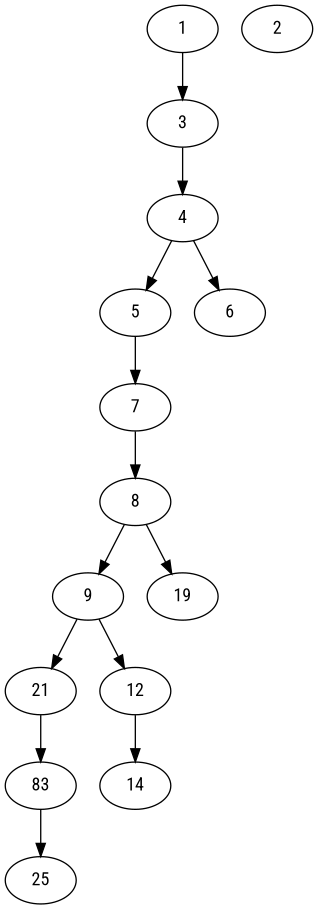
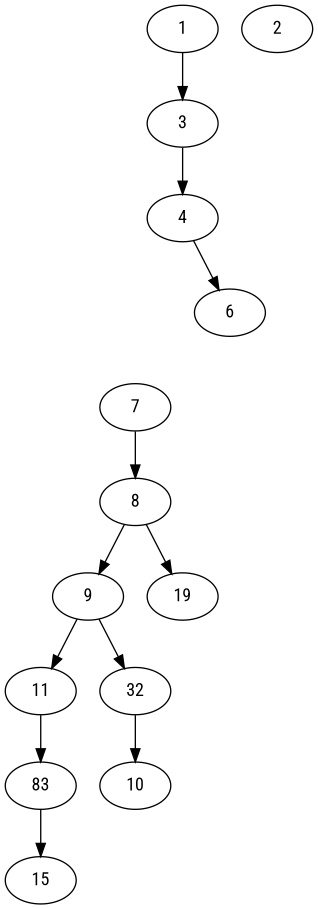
node "5": removed
node "21": label "21" -> "11"
node "12": label "12" -> "32"
node "14": label "14" -> "10"
node "25": label "25" -> "15"
